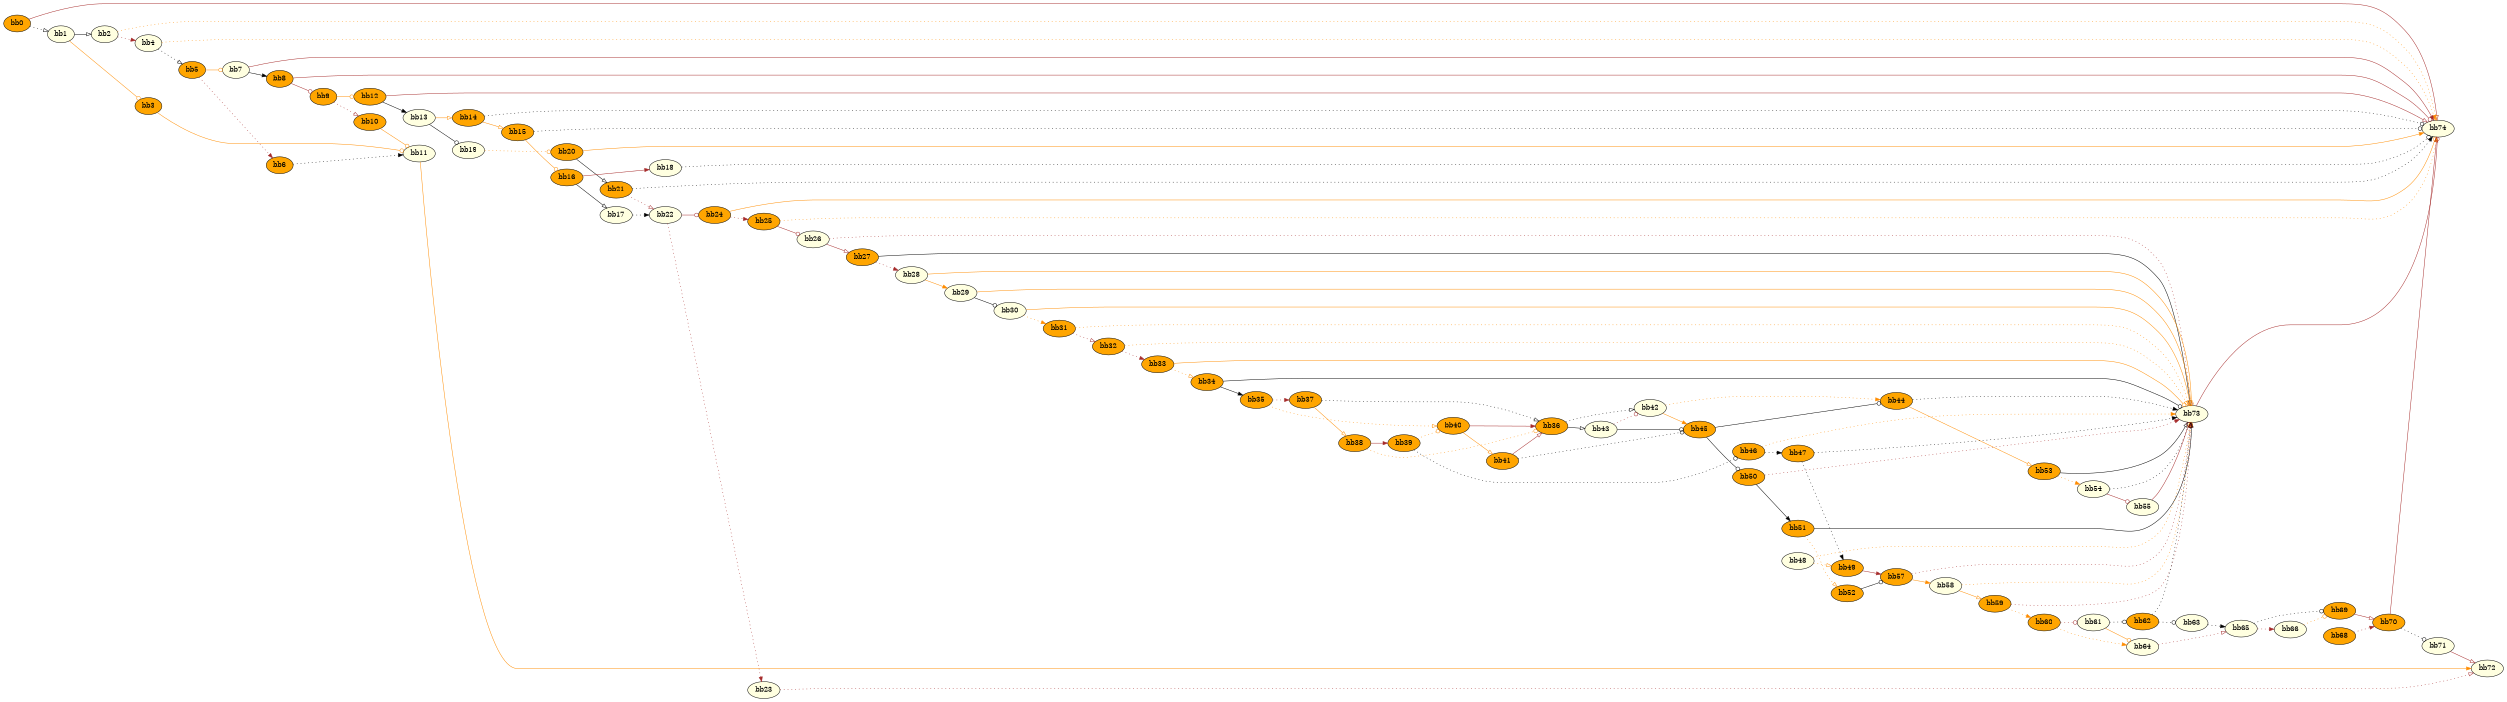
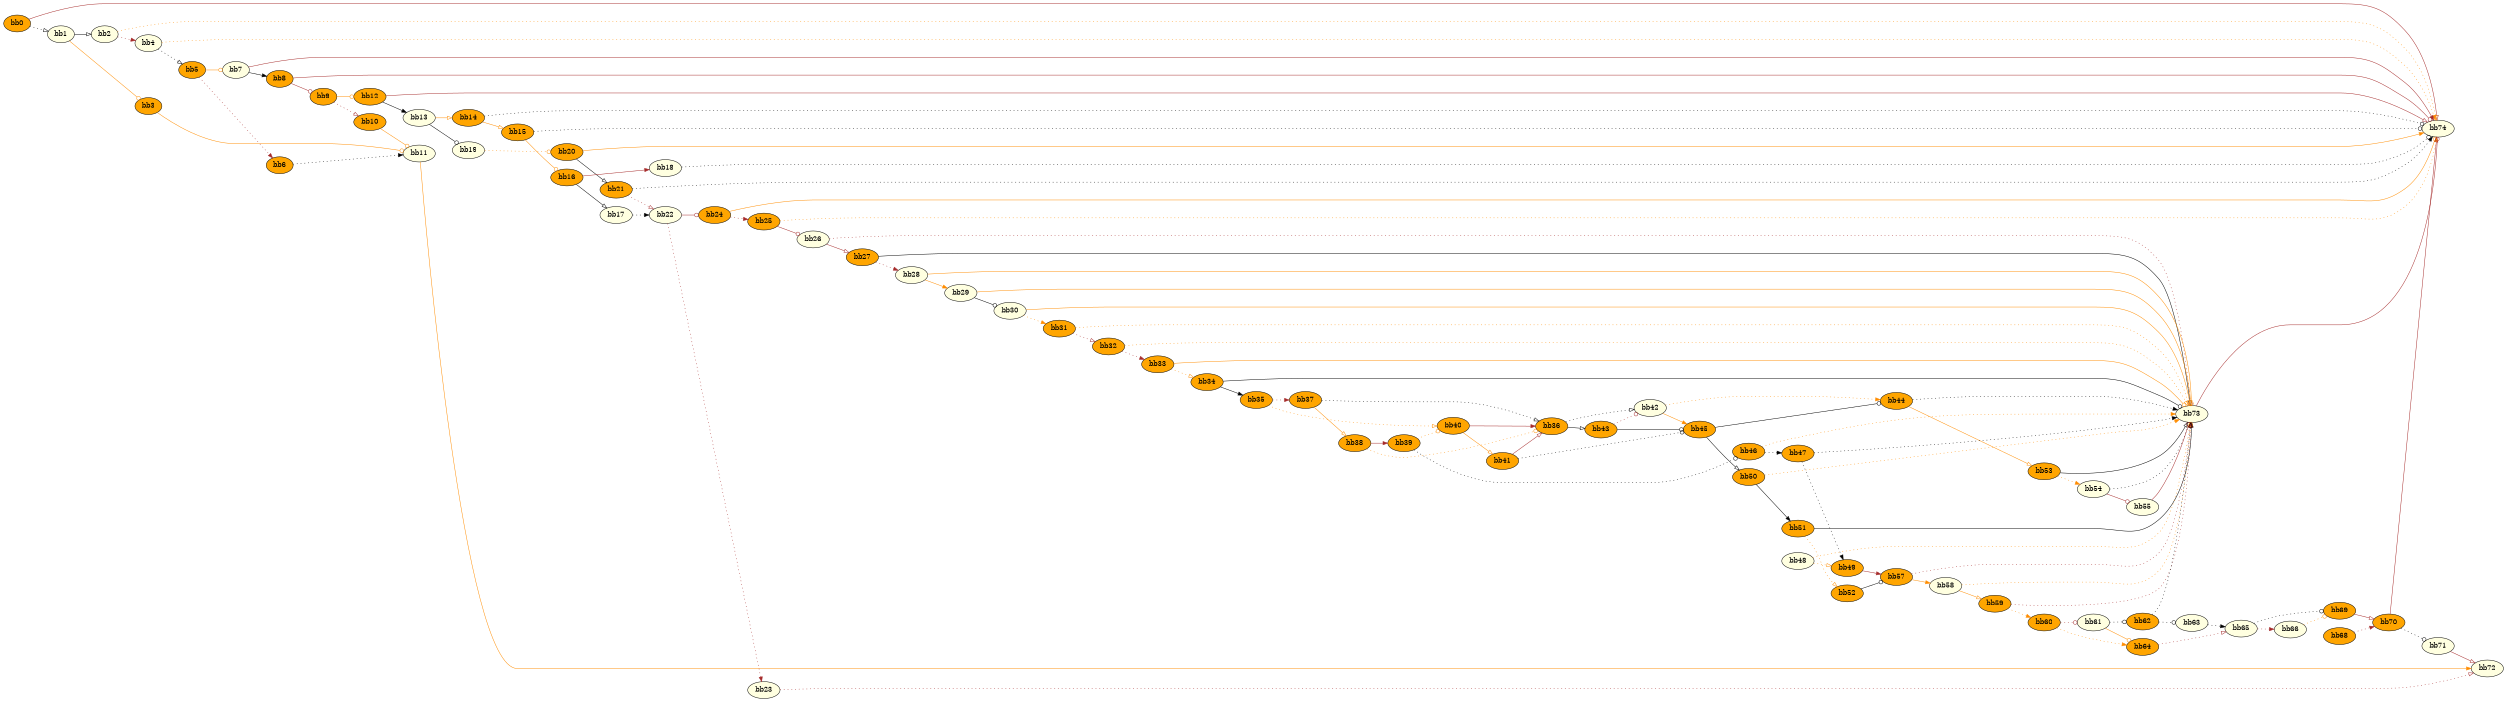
node "bb43": fillcolor lightyellow -> orange
edge "bb50" -> "bb73": color brown -> darkorange
edge "bb45" -> "bb50": arrowhead odot -> onormal
node "bb64": fillcolor lightyellow -> orange
